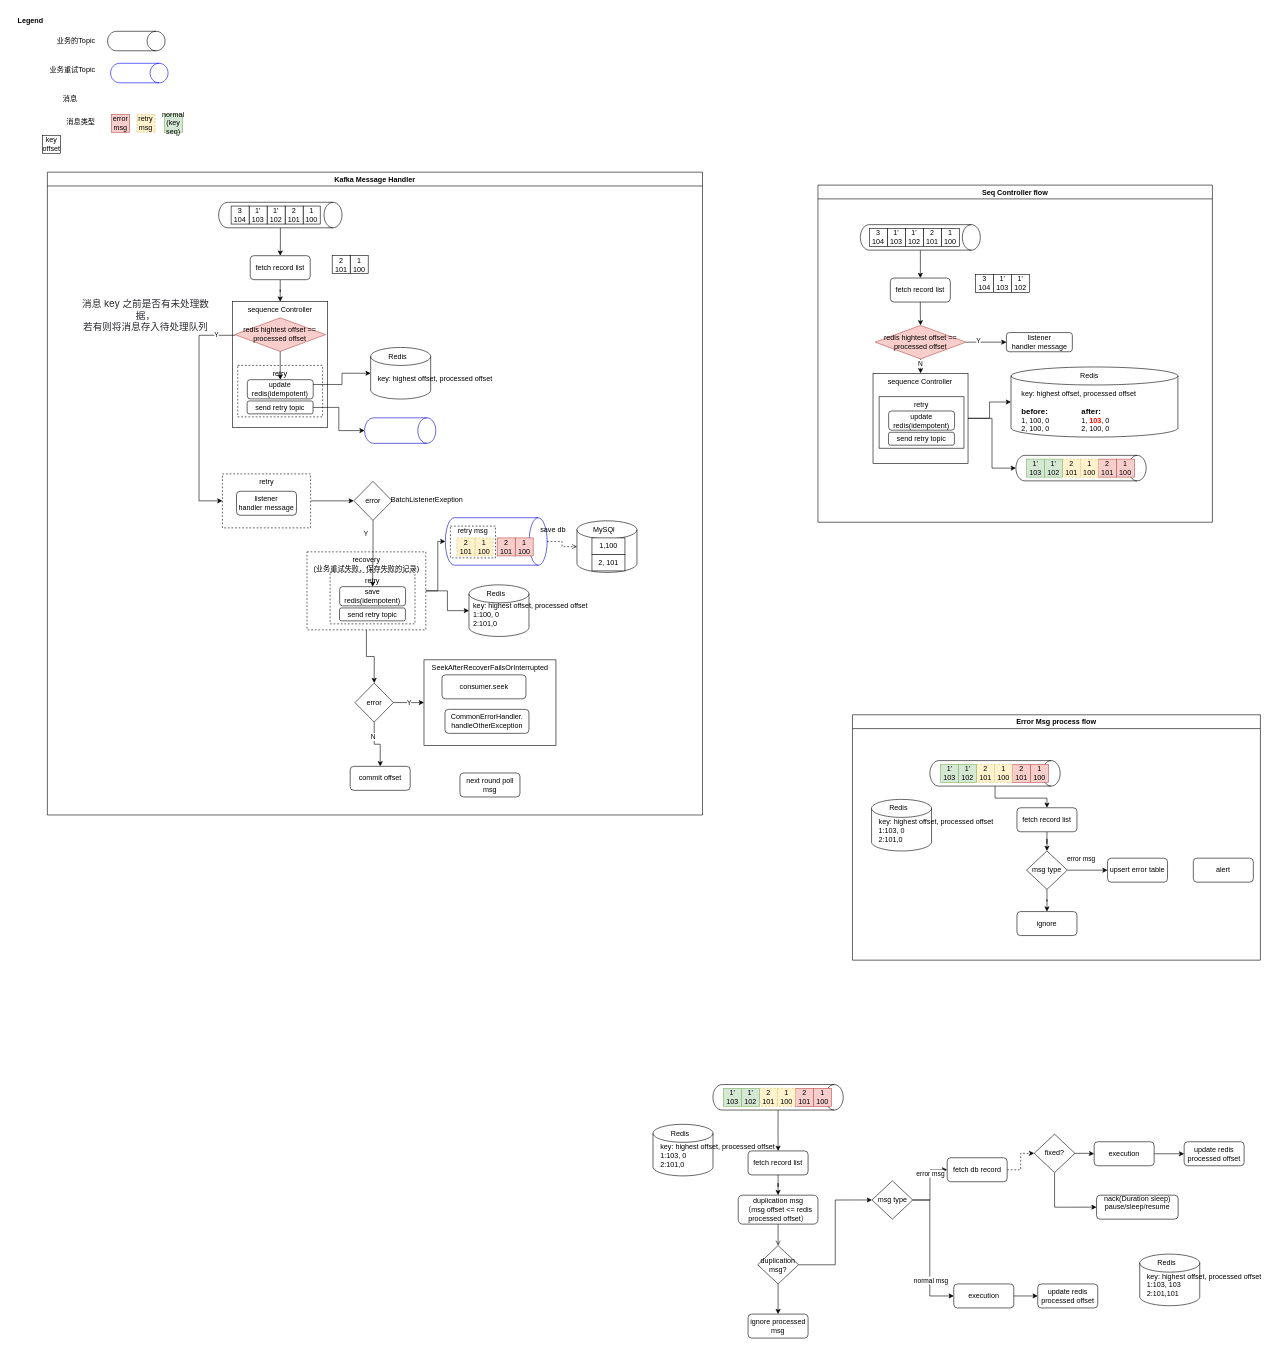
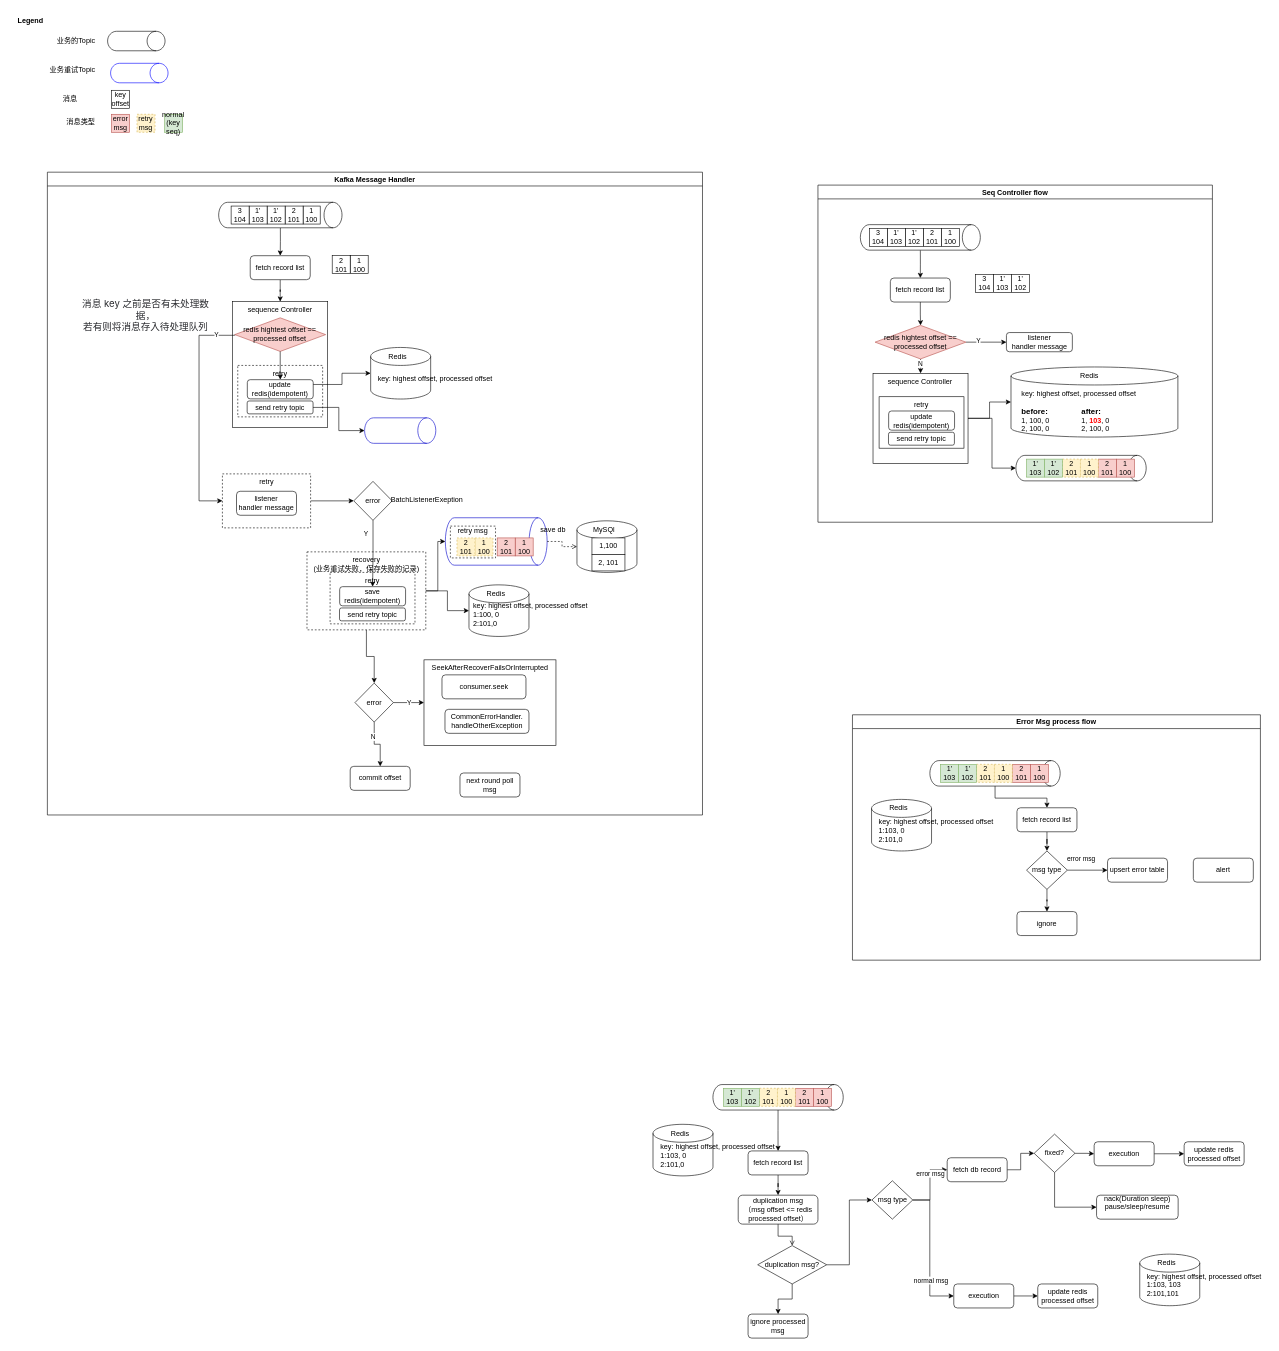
node "key offset": moved (51, 144) -> (120, 99)
edge "fetch db record" -> "fixed?": style dashed -> solid
node "duplication msg?": size 41x38 -> 69x38
